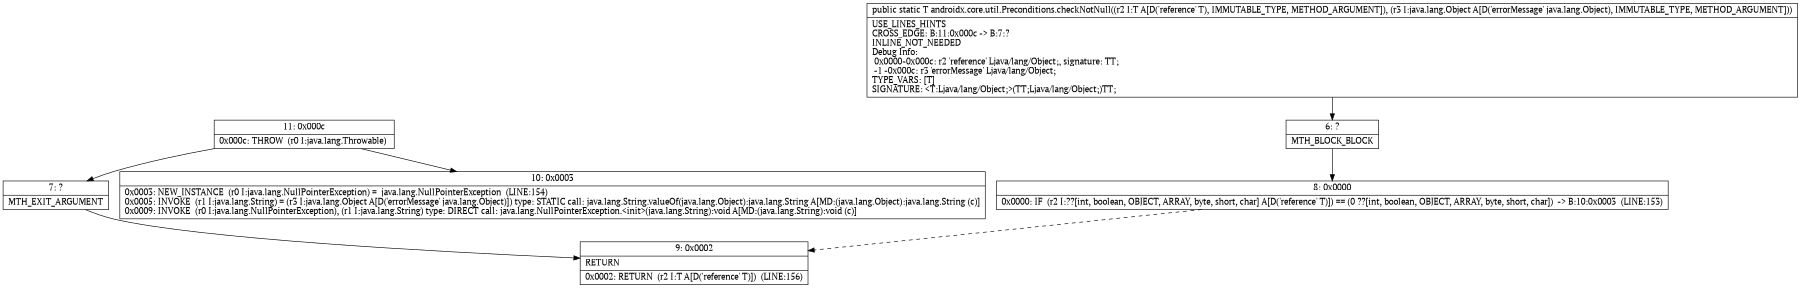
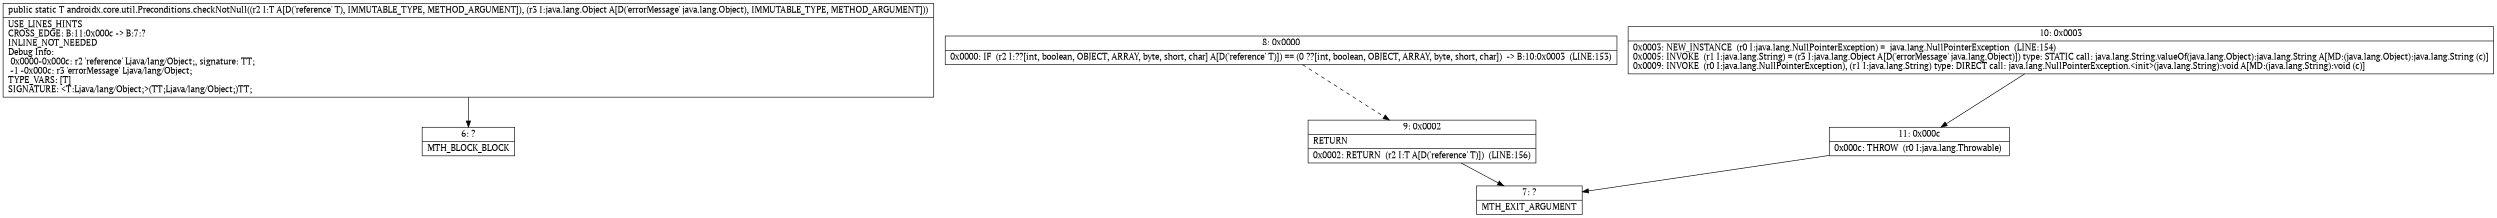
edge "11: 0x000c" -> "10: 0x0003": reversed
edge "6: ?" -> "8: 0x0000": removed
edge "7: ?" -> "9: 0x0002": reversed
